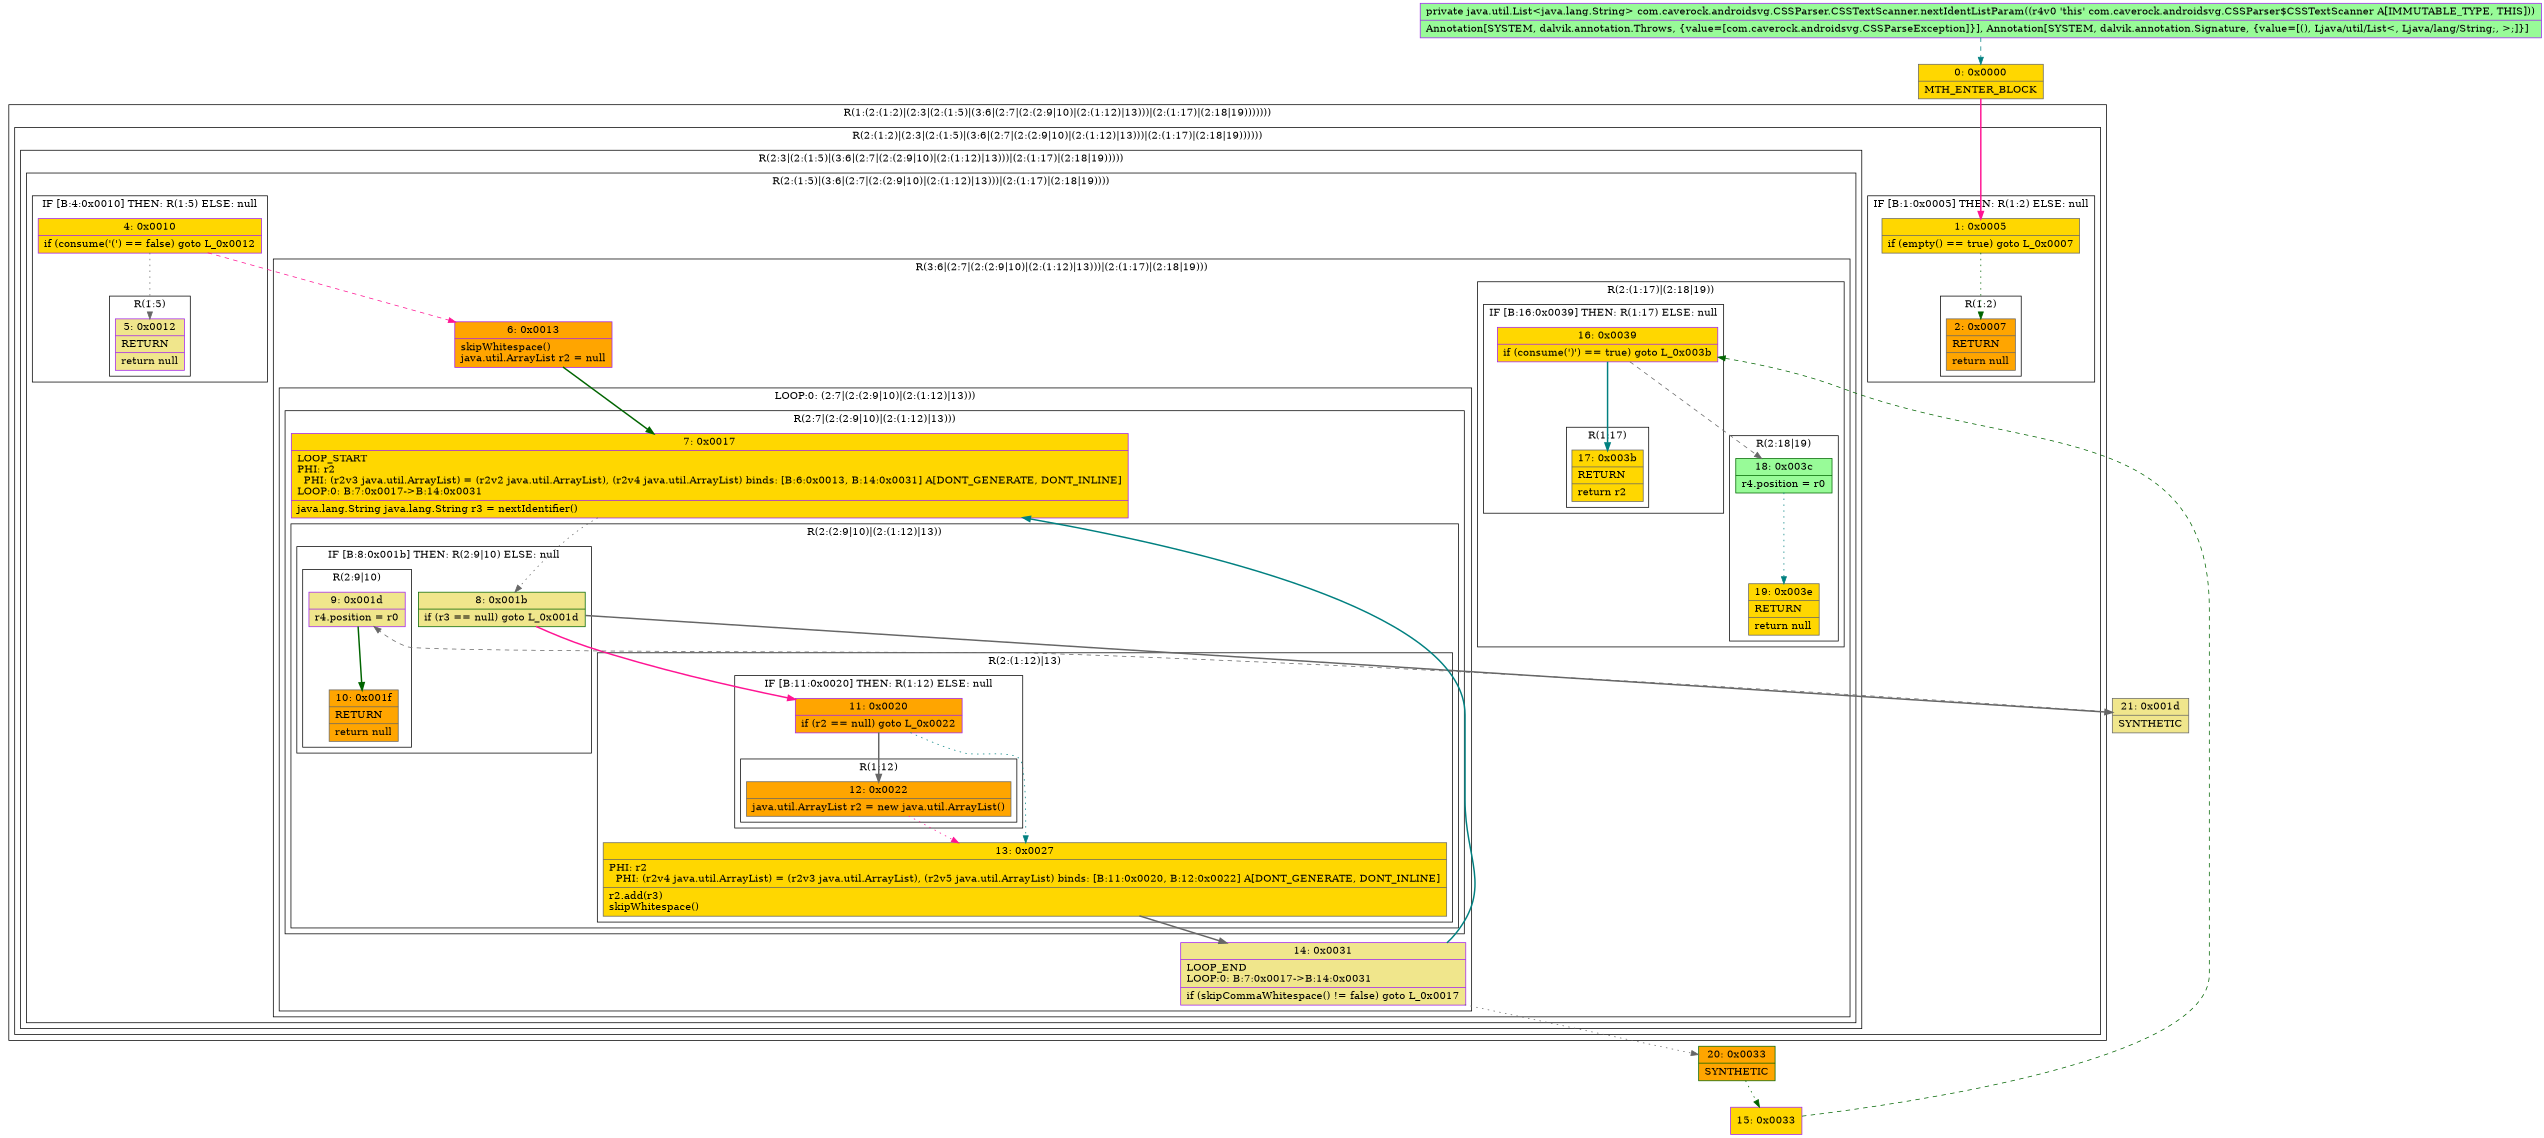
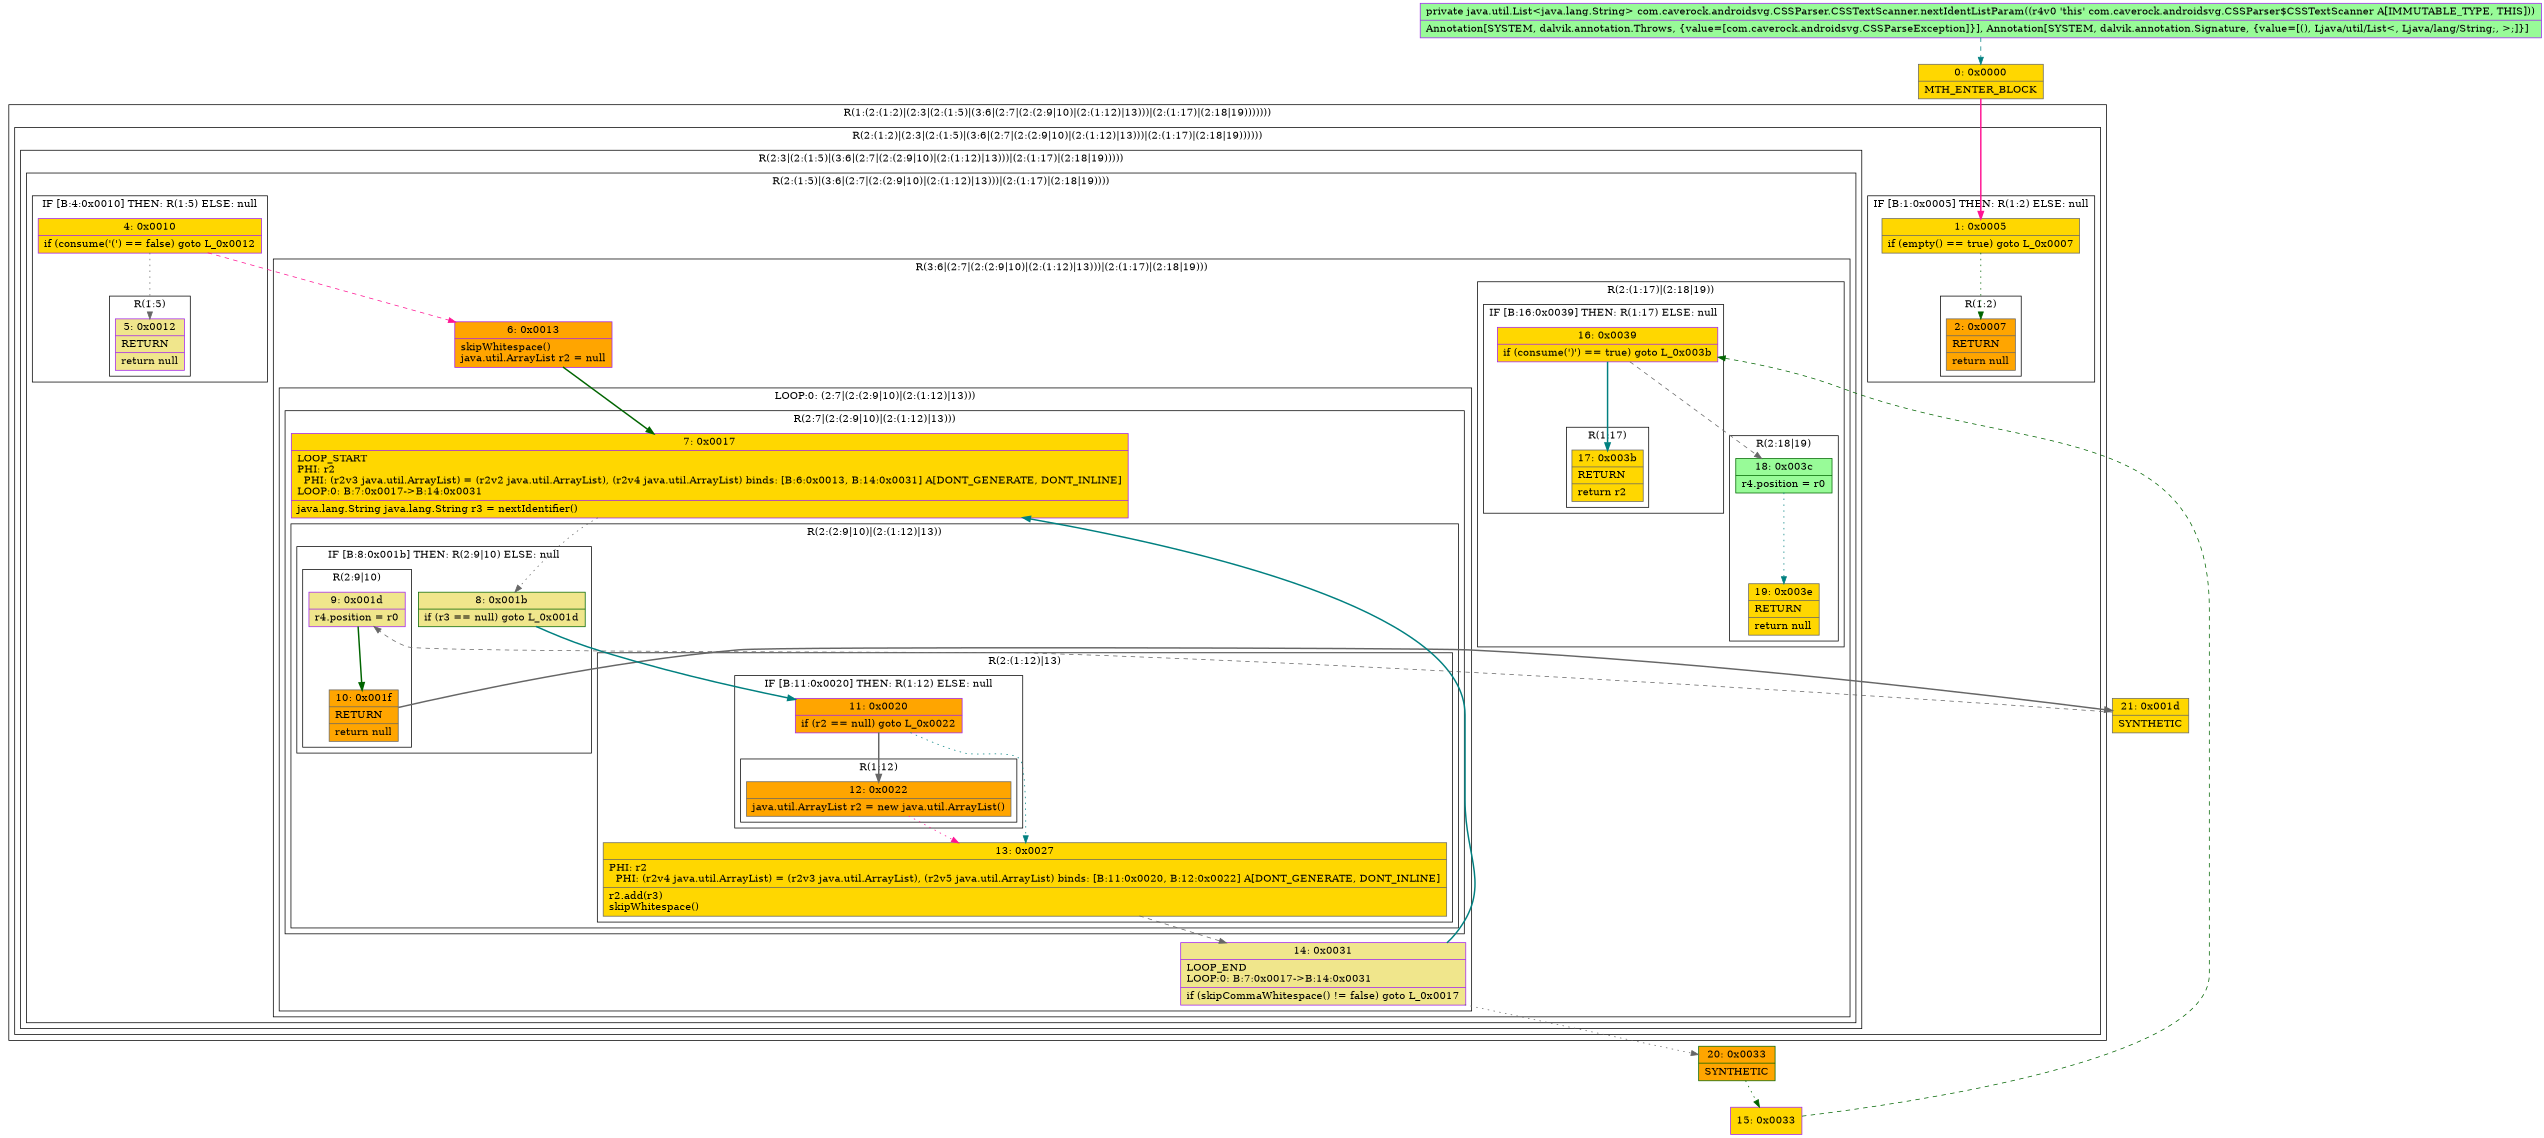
edge "8: 0x001b" -> "21: 0x001d": now "10: 0x001f" -> "21: 0x001d"
edge "8: 0x001b" -> "11: 0x0020": color deeppink -> teal
node "21: 0x001d": fillcolor khaki -> gold
edge "13: 0x0027" -> "14: 0x0031": style bold -> dashed
